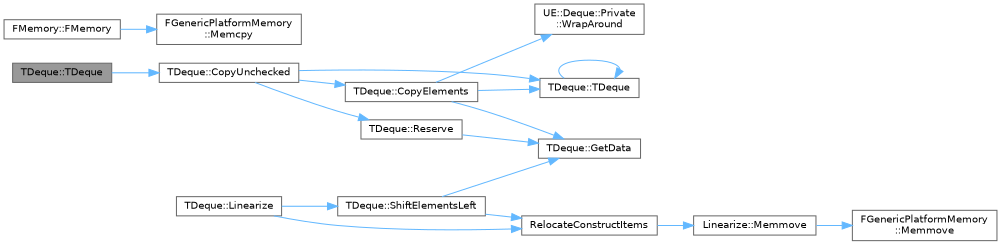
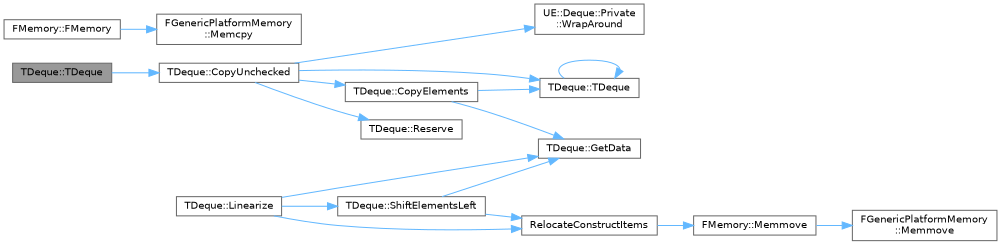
edge "TDeque::CopyElements" -> "UE::Deque::Private ::WrapAround": now "TDeque::CopyUnchecked" -> "UE::Deque::Private ::WrapAround"
edge "TDeque::Reserve" -> "TDeque::GetData": now "TDeque::Linearize" -> "TDeque::GetData"
node "Linearize::Memmove": label "Linearize::Memmove" -> "FMemory::Memmove"
